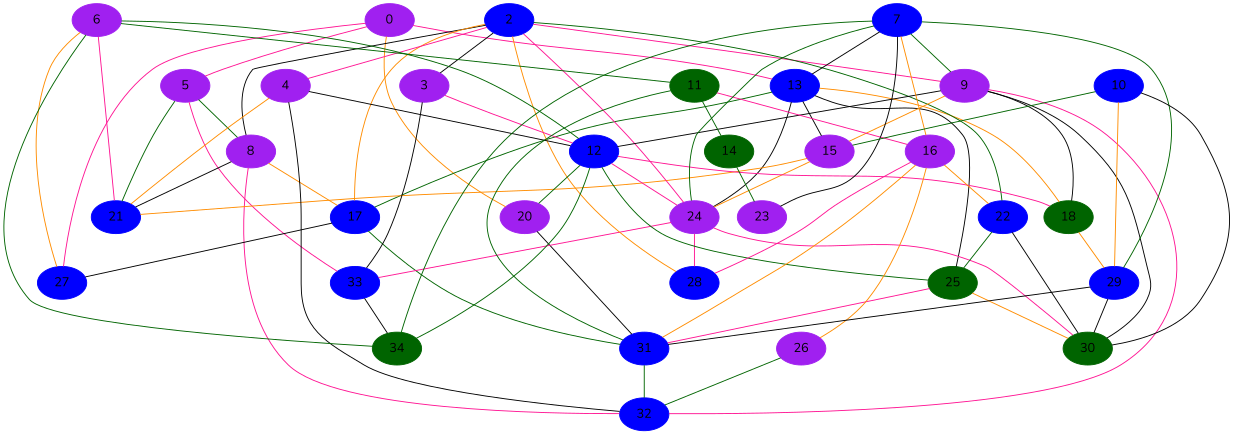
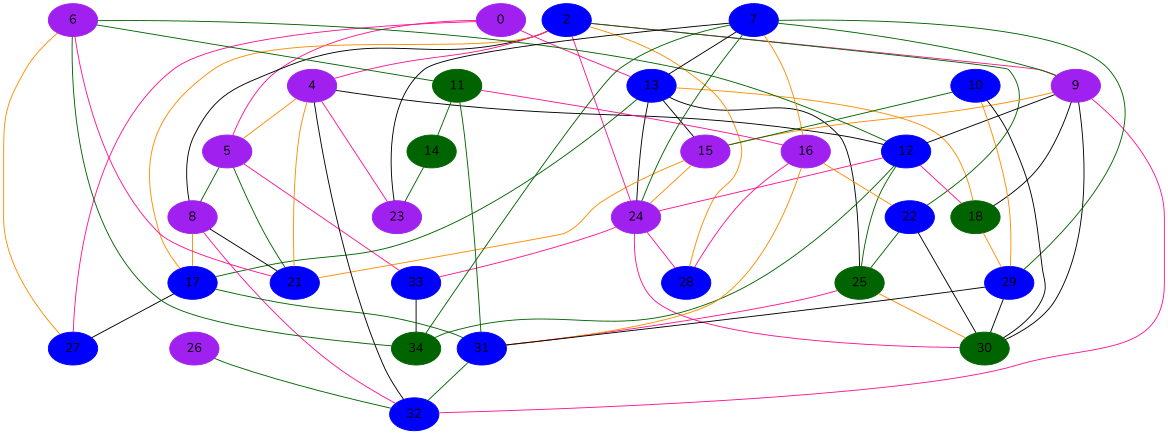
node "3": removed
edge "4" -- "5": added
edge "4" -- "23": added
node "20": removed
edge "16" -- "26": removed
